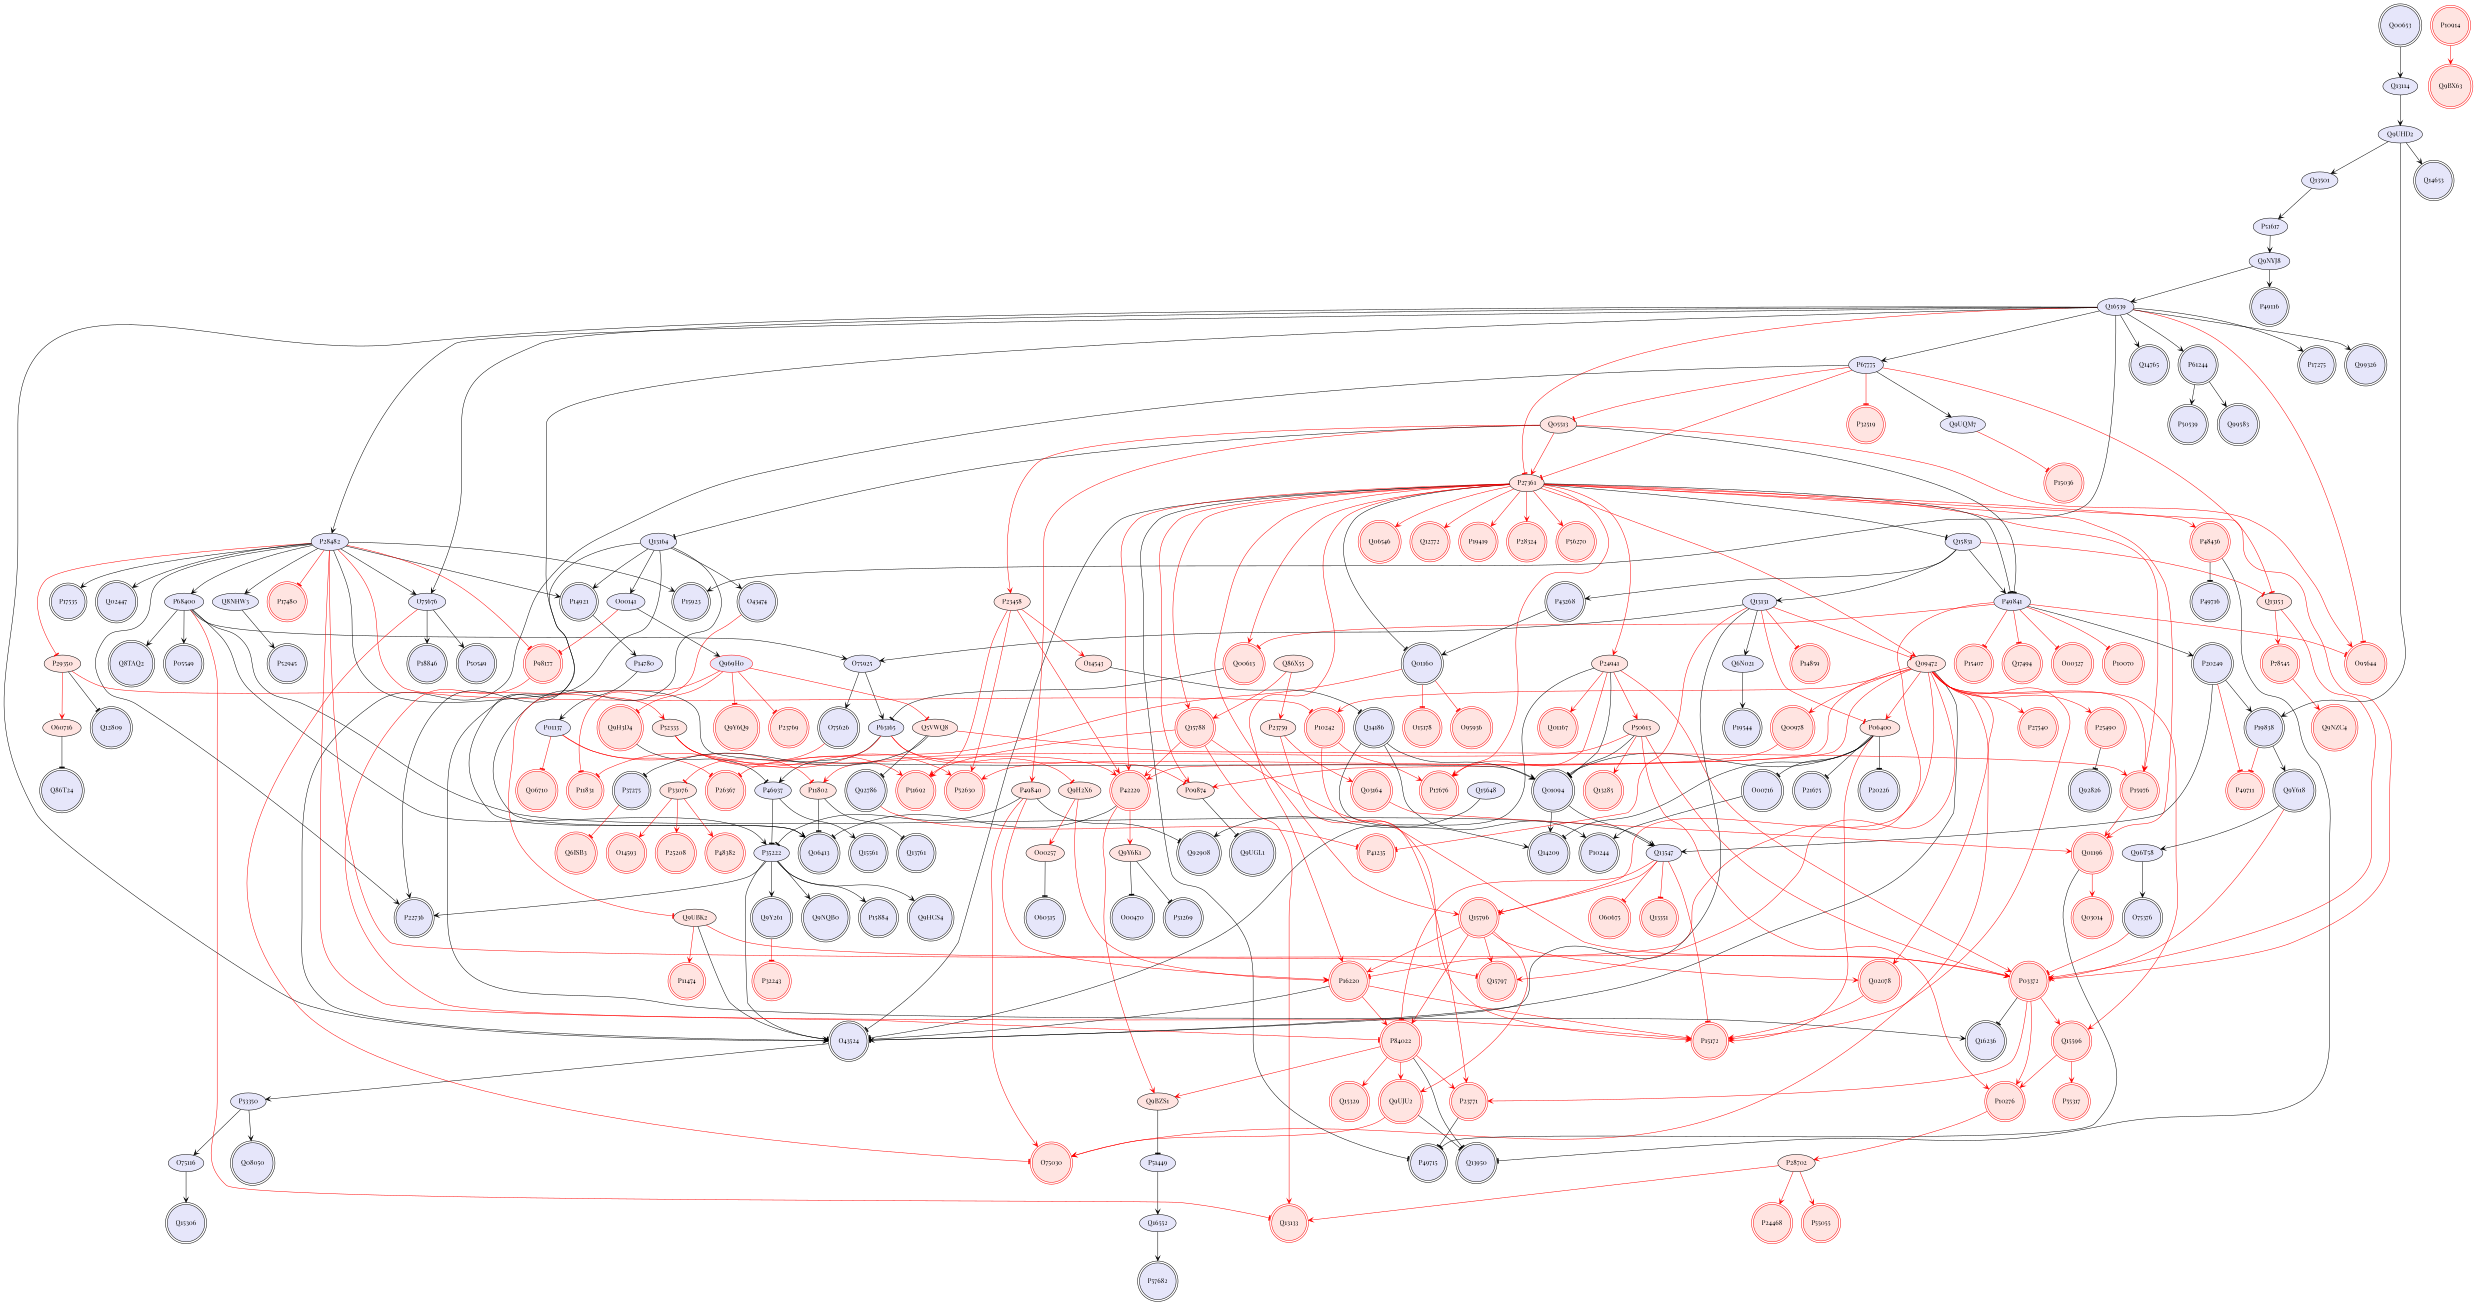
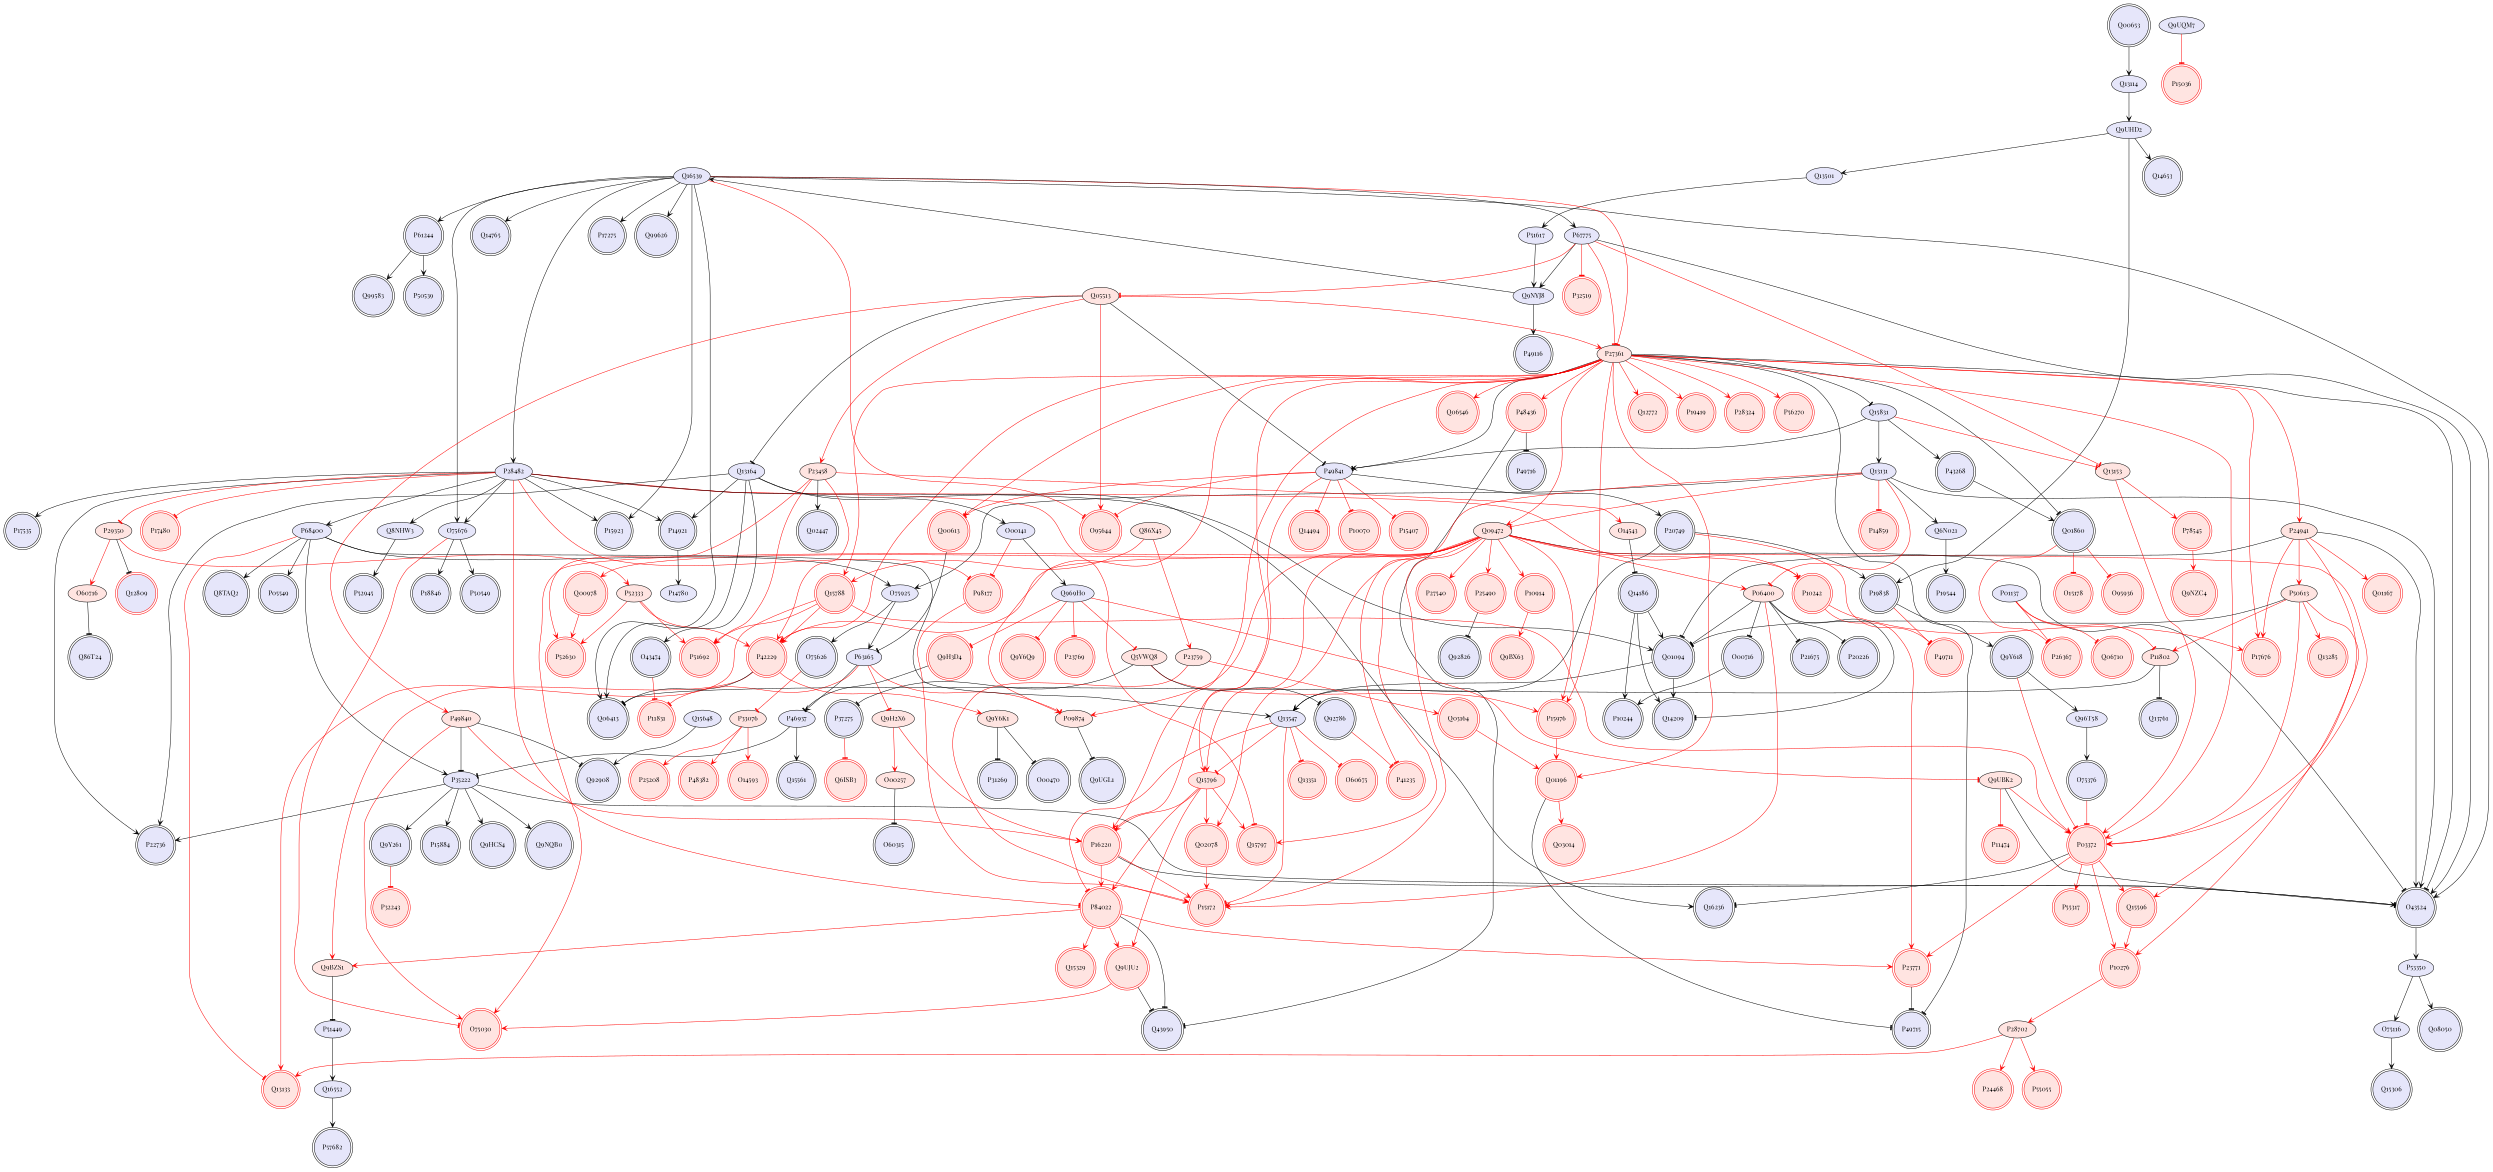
node "Q99326": label "Q99326" -> "Q99626"
edge "P67775" -> "Q9UQM7": now "P67775" -> "Q9NYJ8"
edge "Q09472" -> "P10914": added
edge "P28482" -> "Q02447": now "P23458" -> "Q02447"
node "Q969H0": color red -> black
node "Q86X55": label "Q86X55" -> "Q86X45"
node "Q01160": label "Q01160" -> "Q01860"
node "Q17494": label "Q17494" -> "Q14494"
node "O00327": removed
node "P20249": label "P20249" -> "P20749"
edge "P14780" -> "P01137": removed
node "Q12809": color black -> red
edge "P24941" -> "O43524": arrowhead tee -> vee
node "Q15796": shape doublecircle -> ellipse
edge "Q9UBK2" -> "P11474": arrowhead vee -> tee
edge "Q15596" -> "P55317": now "P03372" -> "P55317"
node "Q13950": label "Q13950" -> "Q43950"
